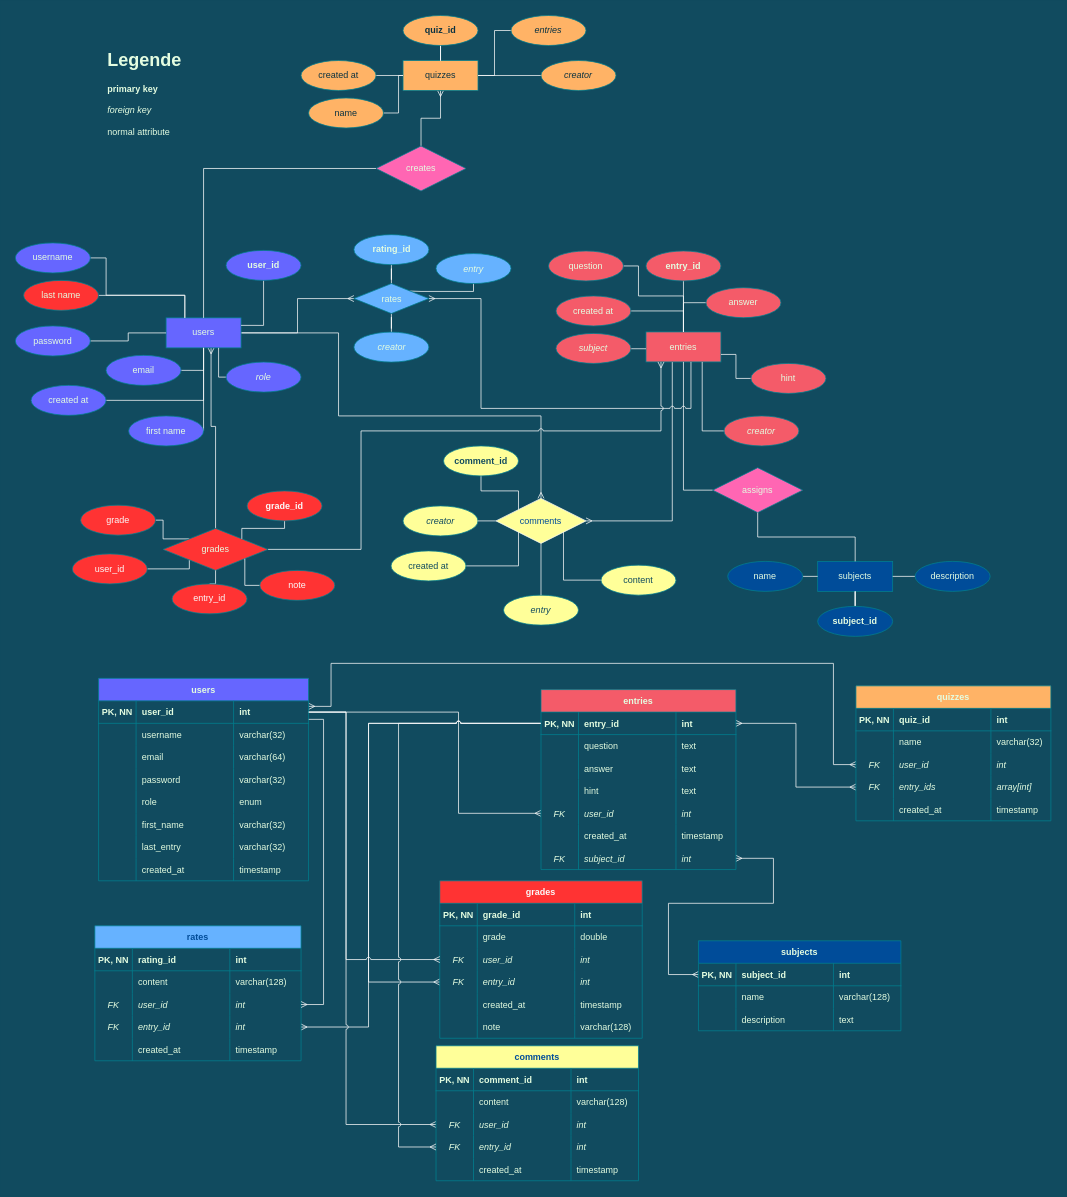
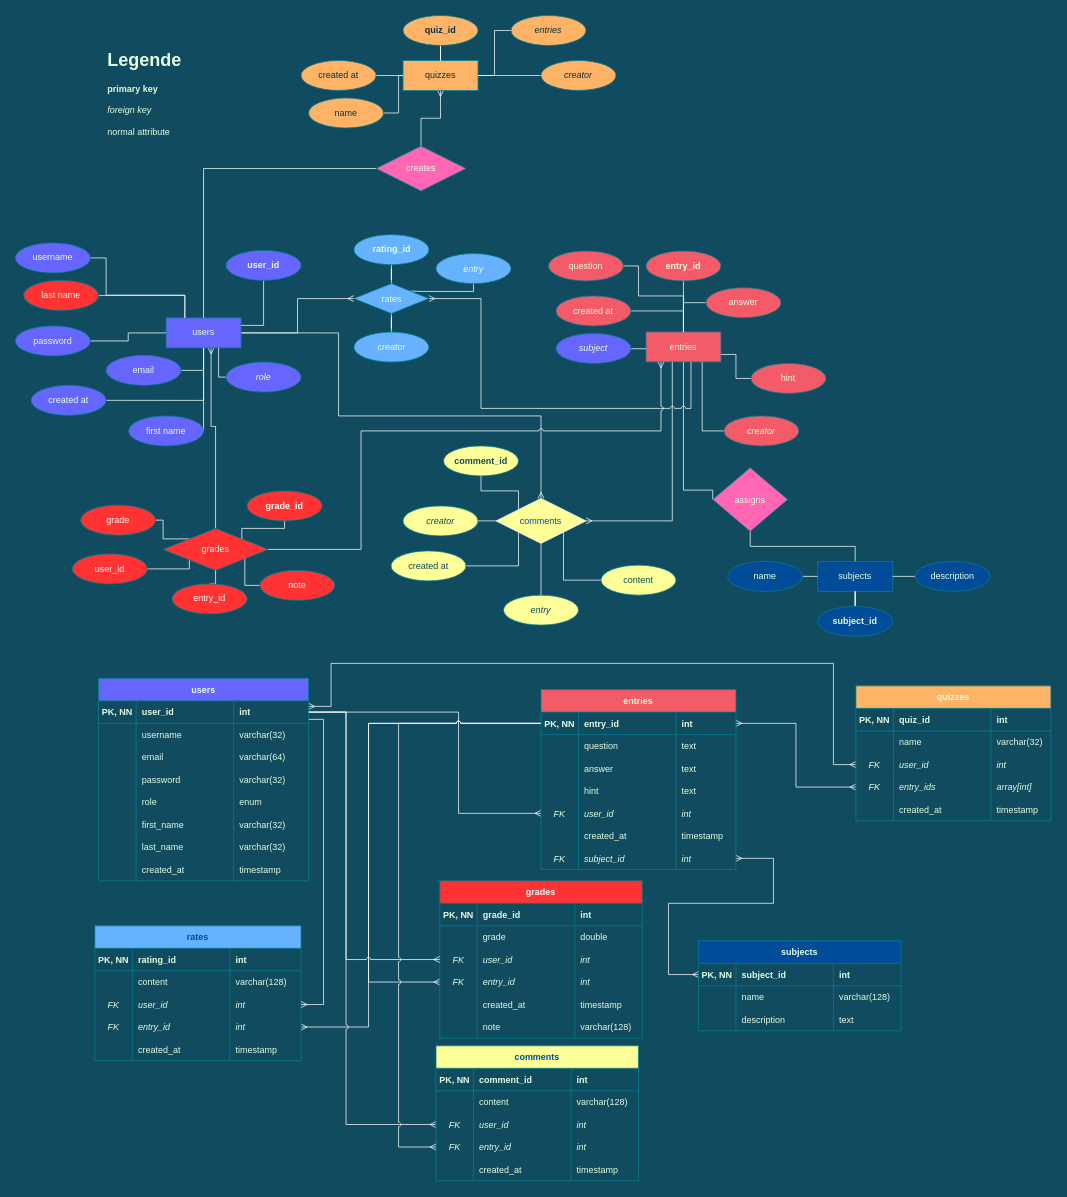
node "subject": fillcolor #f45b69 -> #6666ff
node "assigns": size 90x45 -> 75x64
node "last_entry": label "last_entry" -> "last_name"
